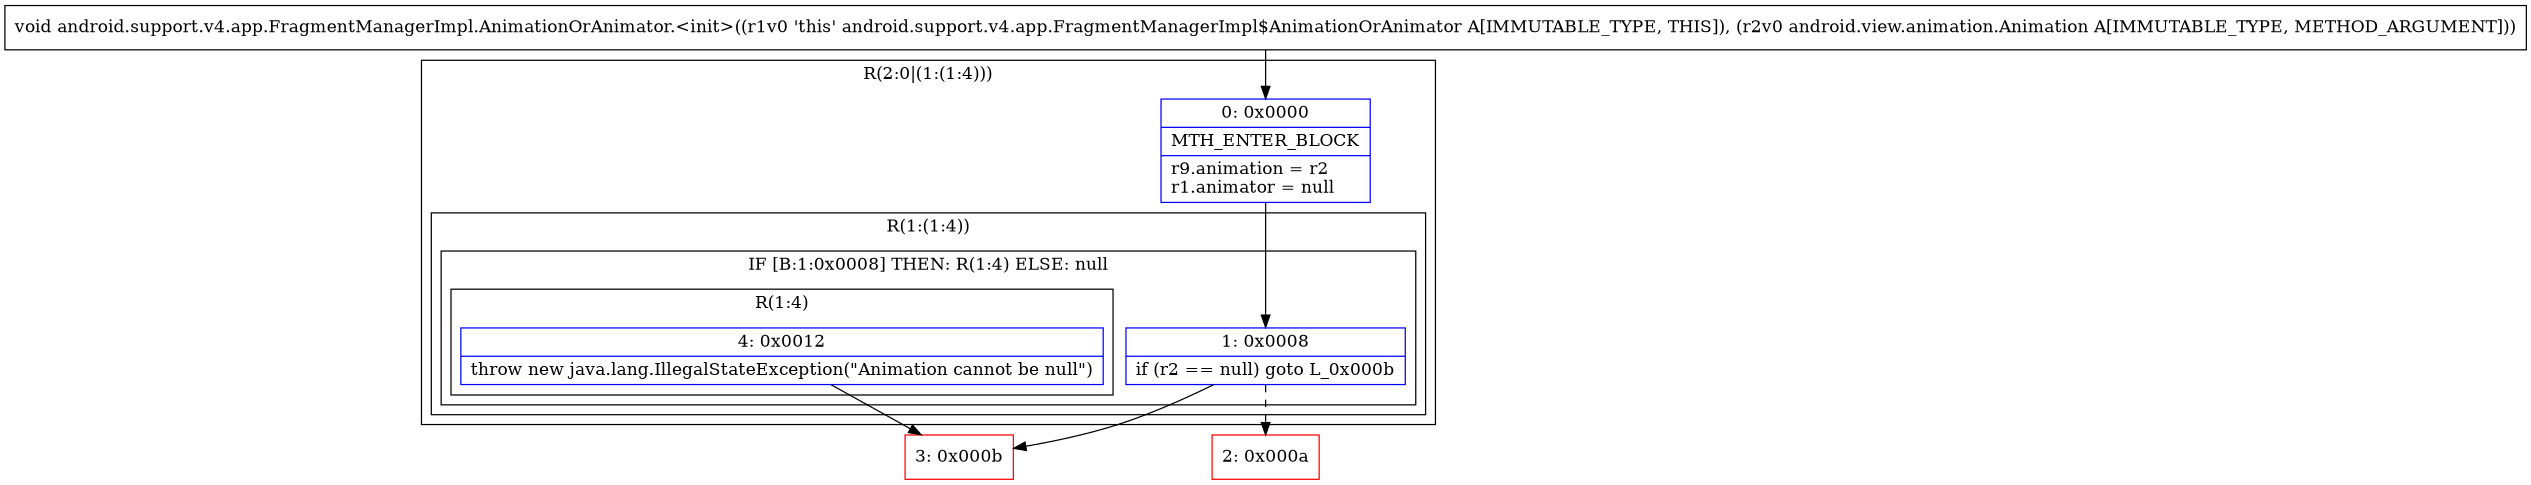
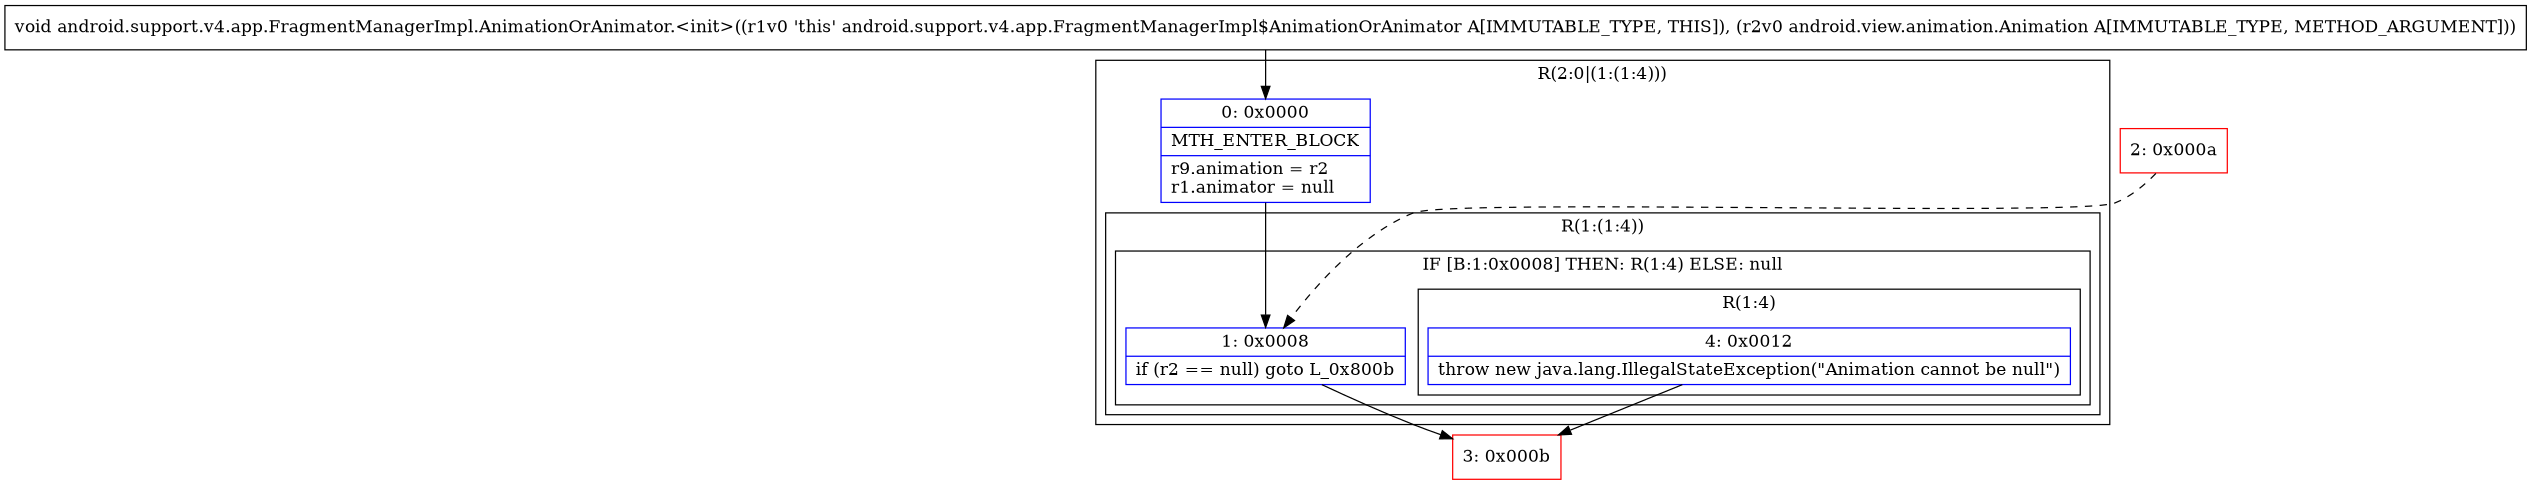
node "1: 0x0008": text "if (r2 == null) goto L_0x000b" -> "if (r2 == null) goto L_0x800b"
edge "1: 0x0008" -> "2: 0x000a": reversed
